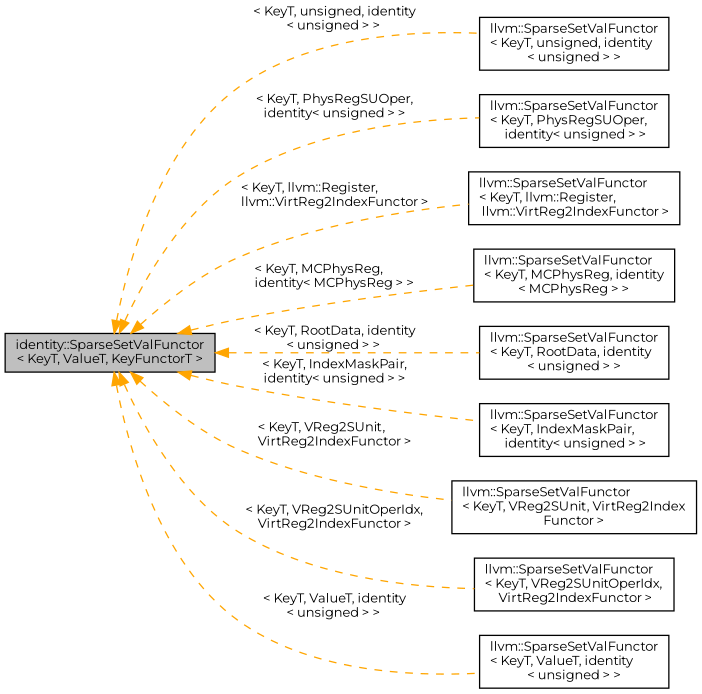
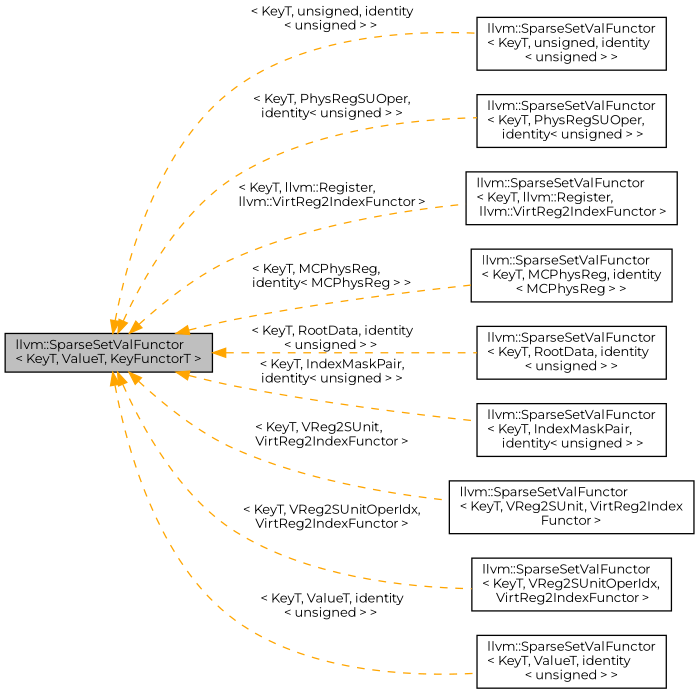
node "identity::SparseSetValFunctor < KeyT, ValueT, KeyFunctorT >": label "identity::SparseSetValFunctor < KeyT, ValueT, KeyFunctorT >" -> "llvm::SparseSetValFunctor < KeyT, ValueT, KeyFunctorT >"
